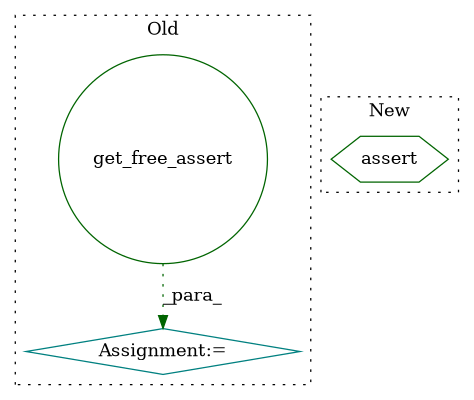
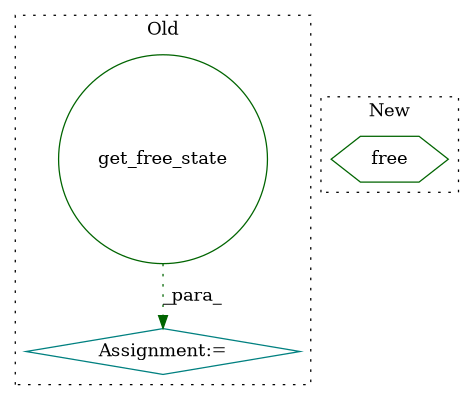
node "get_free_assert": label "get_free_assert" -> "get_free_state"
node "assert": label "assert" -> "free"
